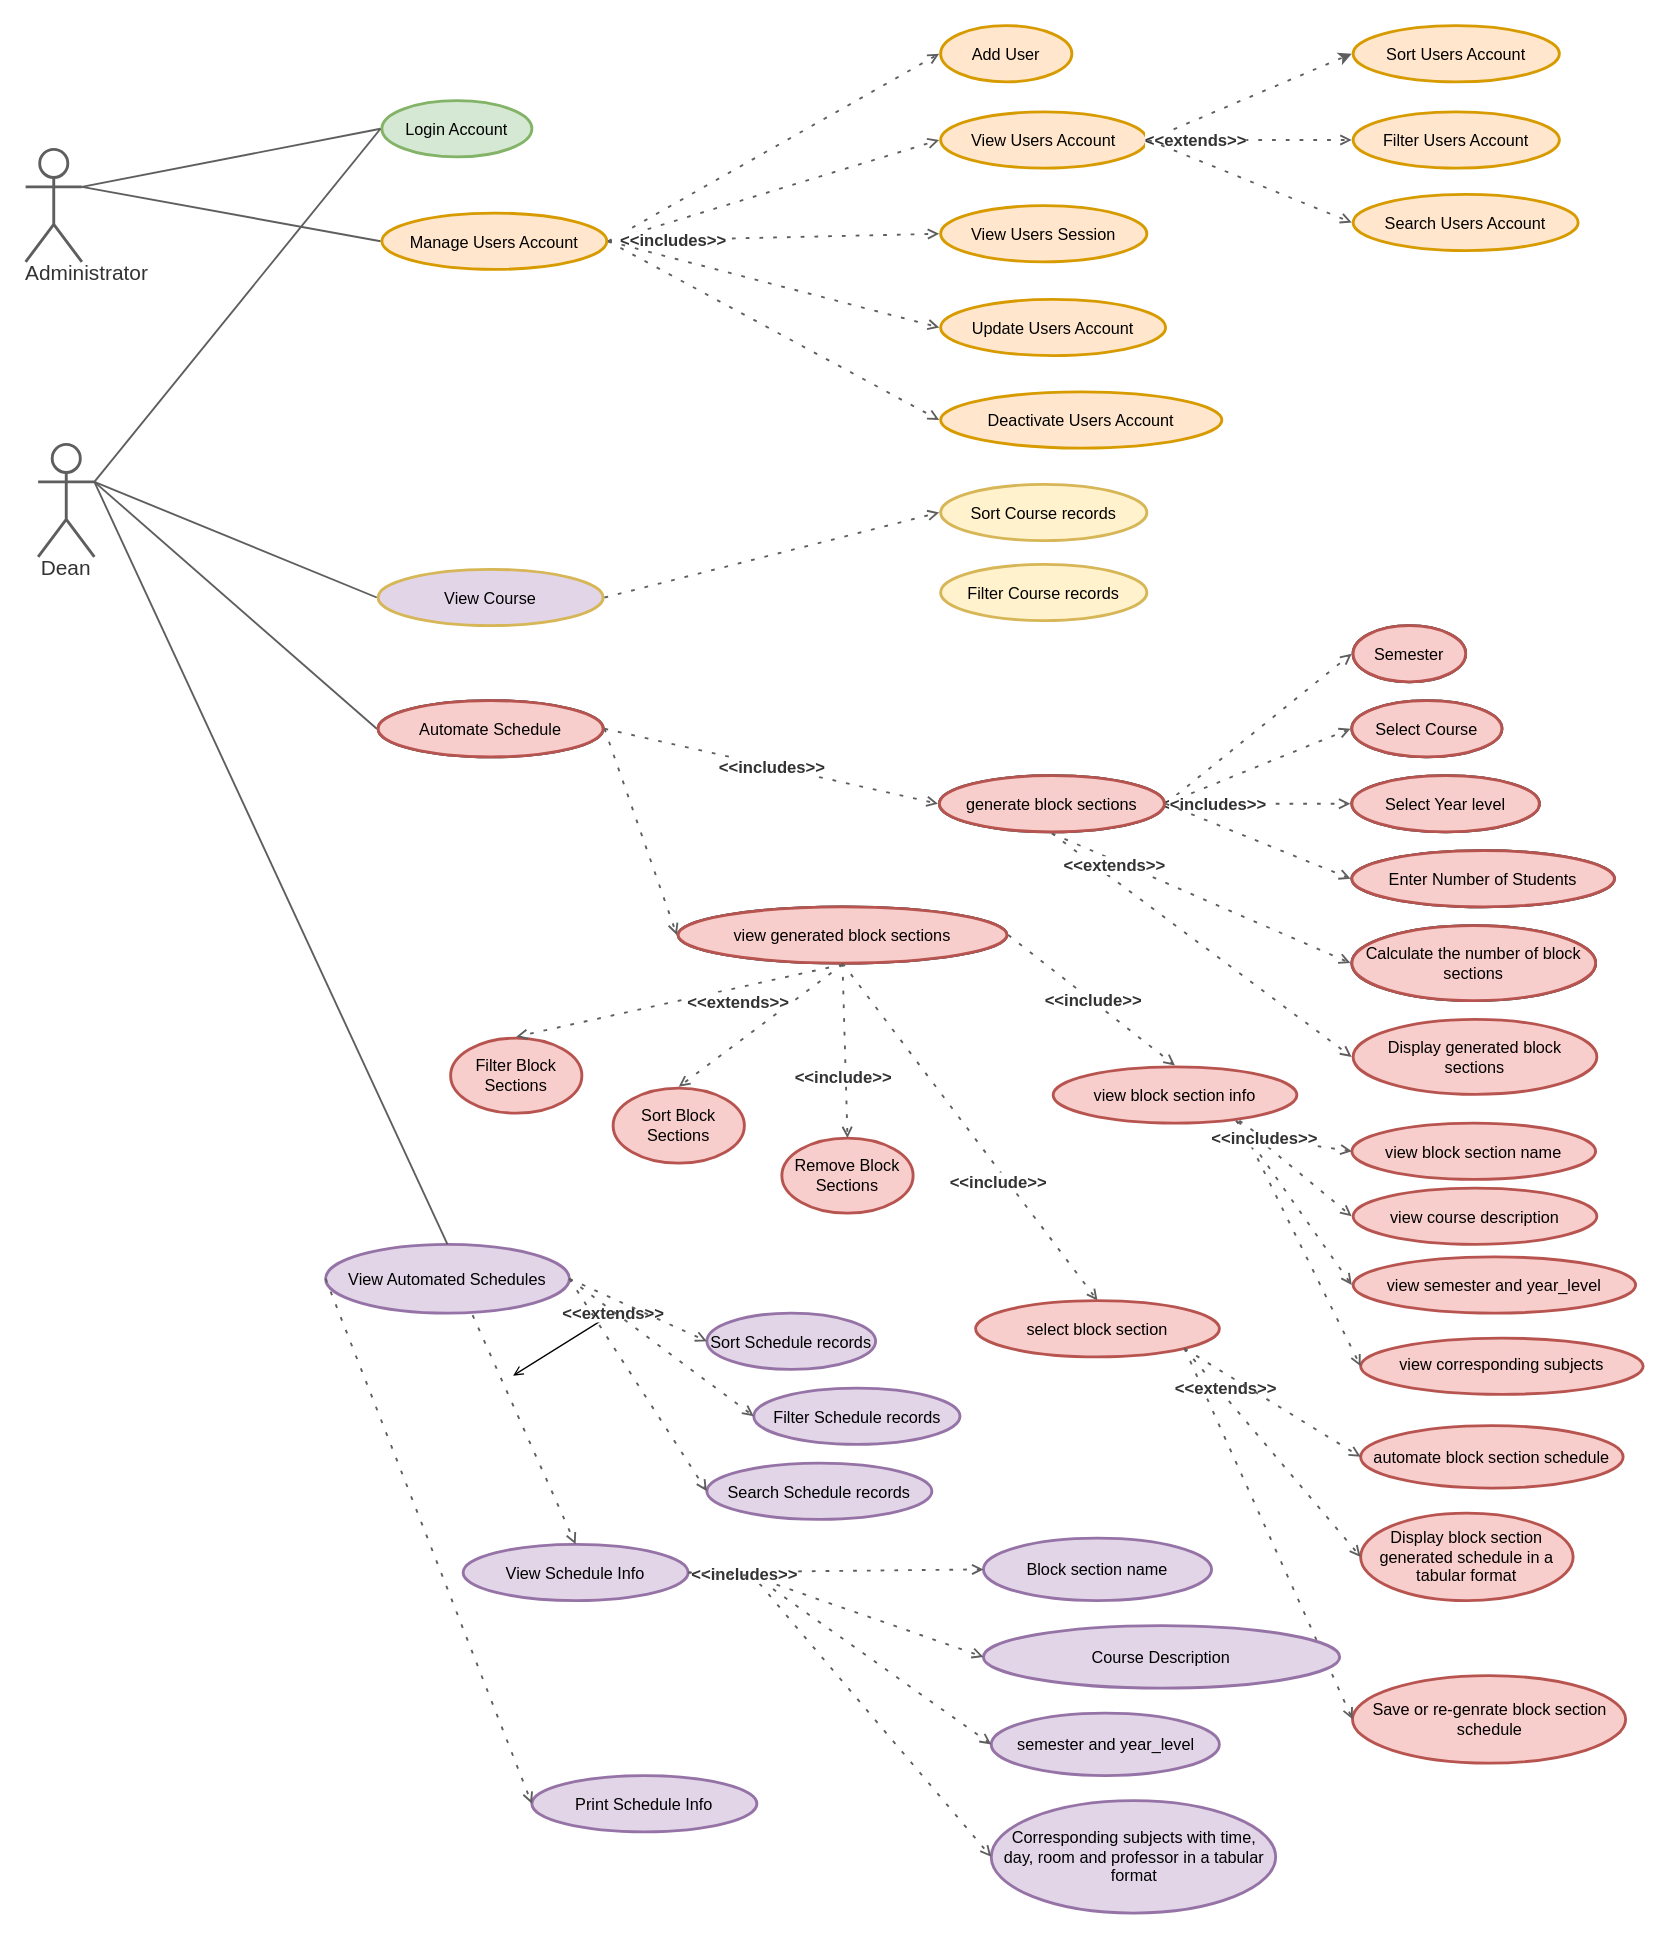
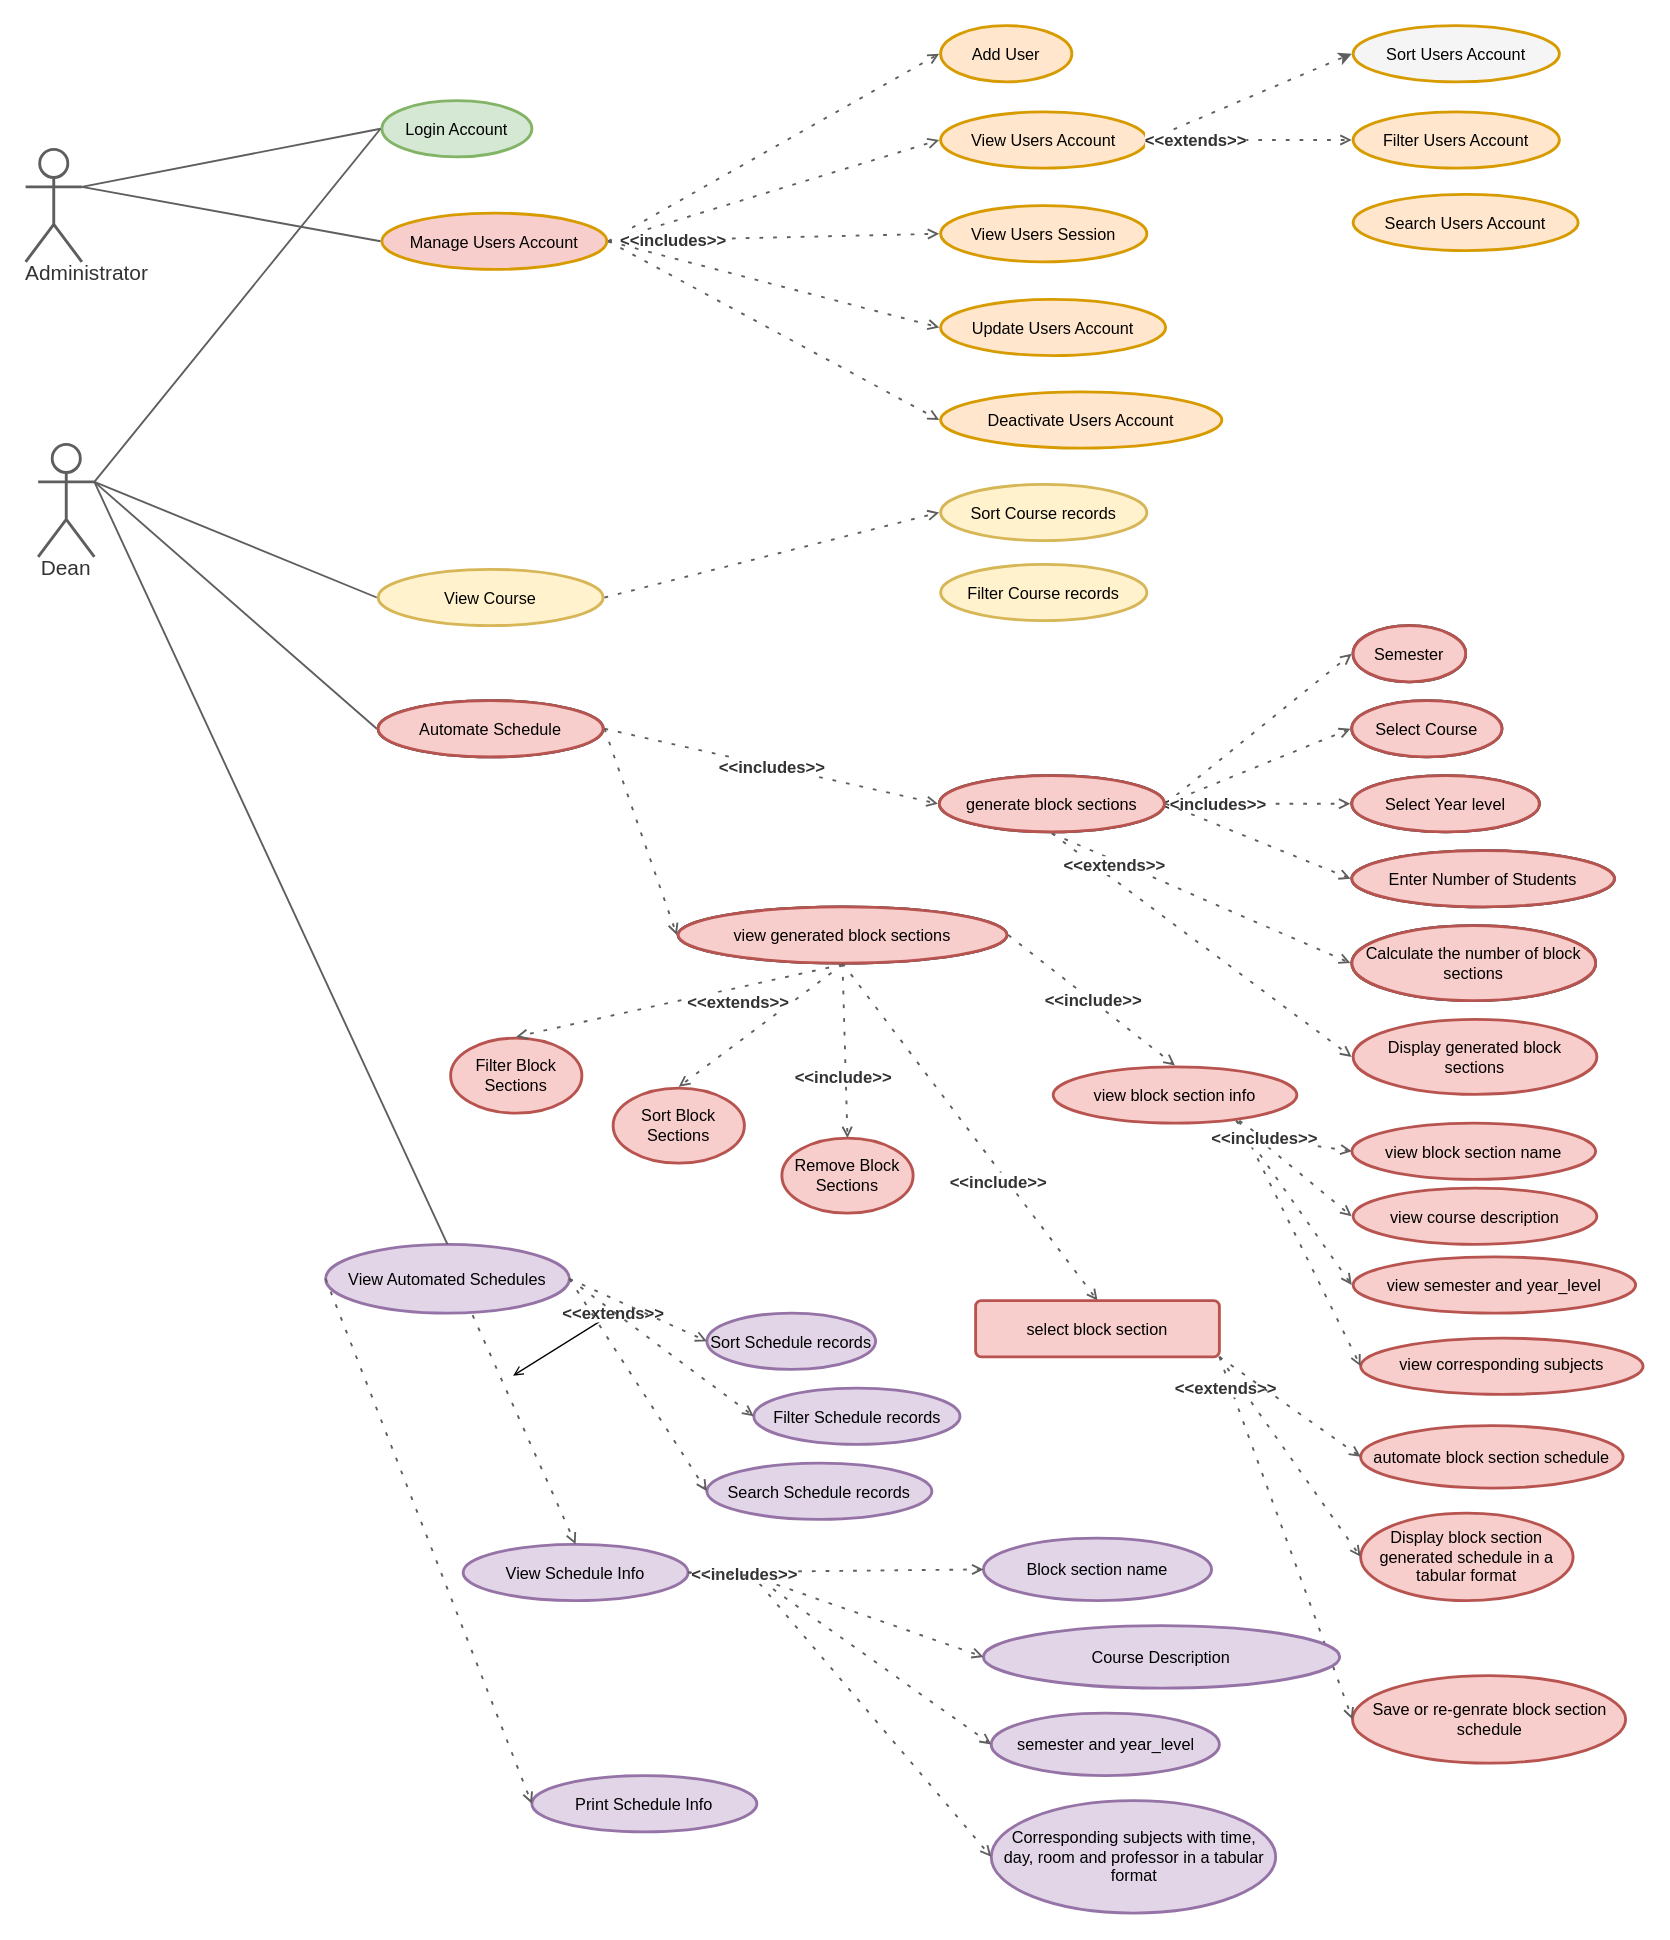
node "Sort Users Account": fillcolor #ffe6cc -> #f5f5f5
edge "View Users Account" -> "Search Users Account": removed
node "Manage Users Account": fillcolor #ffe6cc -> #f8cecc
node "View Course": fillcolor #e1d5e7 -> #fff2cc
node "select block section": shape ellipse -> rounded rectangle
